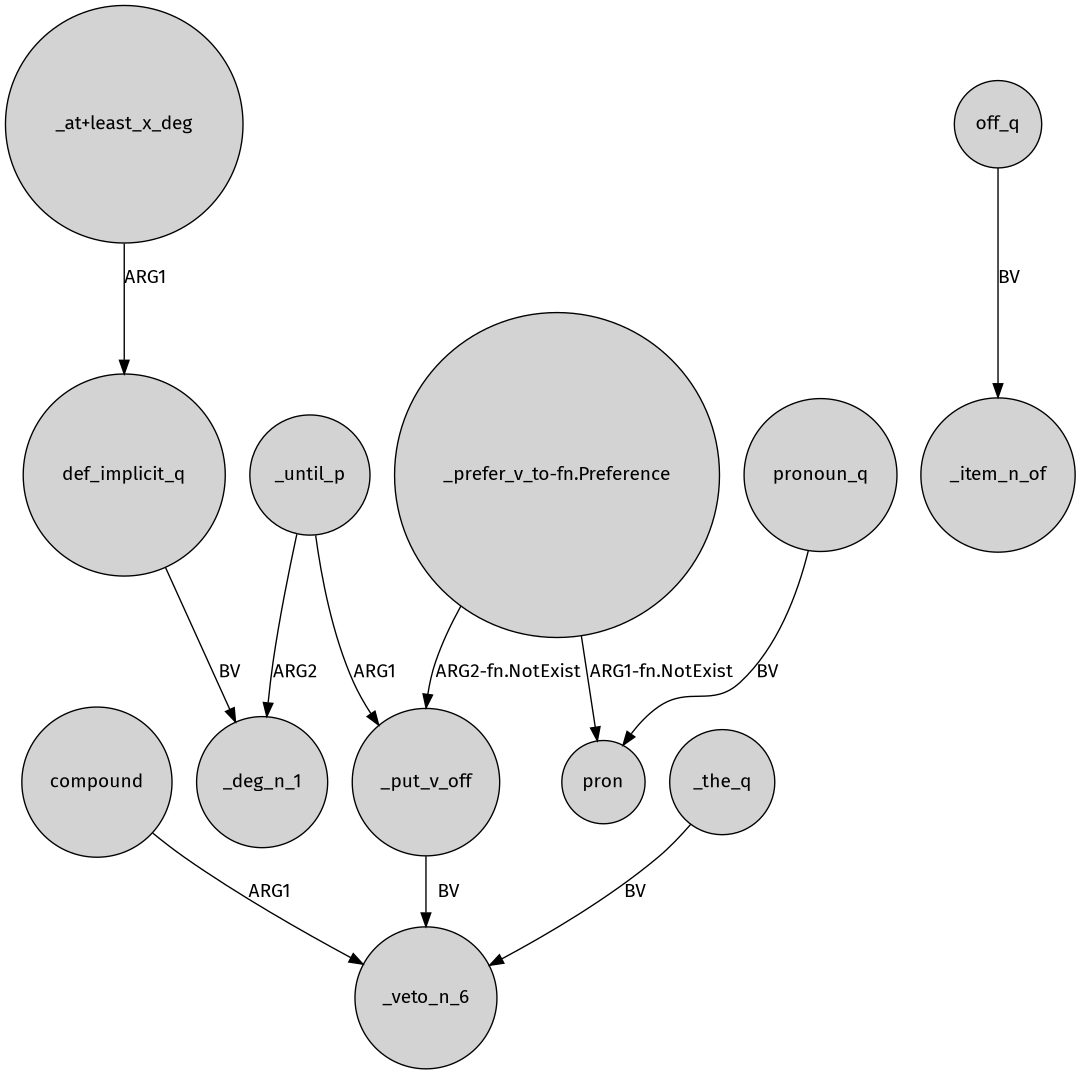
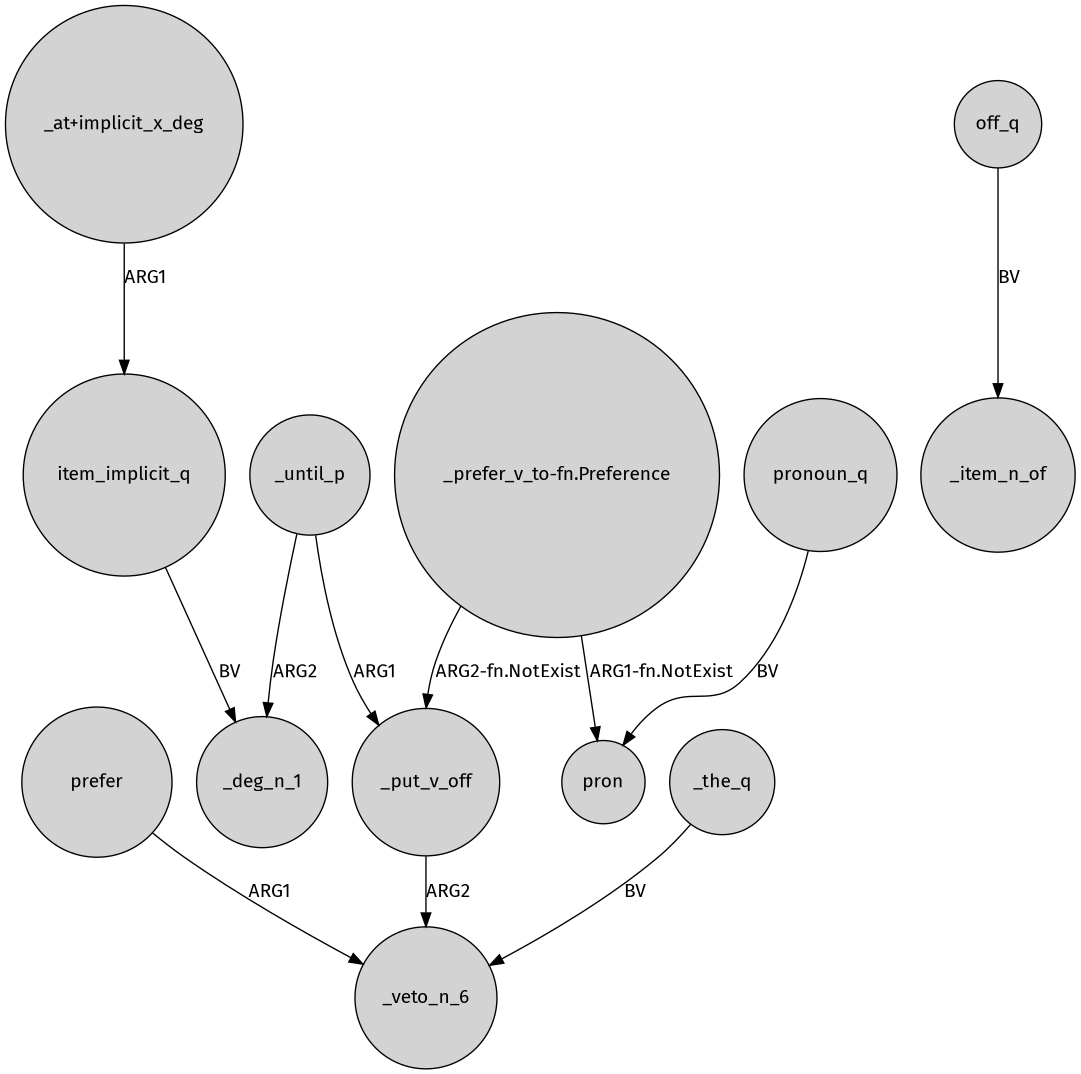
node "_at+least_x_deg": label "_at+least_x_deg" -> "_at+implicit_x_deg"
node "def_implicit_q": label "def_implicit_q" -> "item_implicit_q"
node "compound": label "compound" -> "prefer"
edge "_put_v_off" -> "_veto_n_6": label "BV" -> "ARG2"
